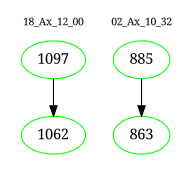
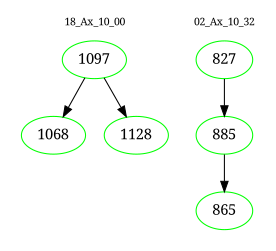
cluster "18_Ax_12_00": label "18_Ax_12_00" -> "18_Ax_10_00"
node "827": added
node "1062": label "1062" -> "1068"
node "1128": added
node "863": label "863" -> "865"
